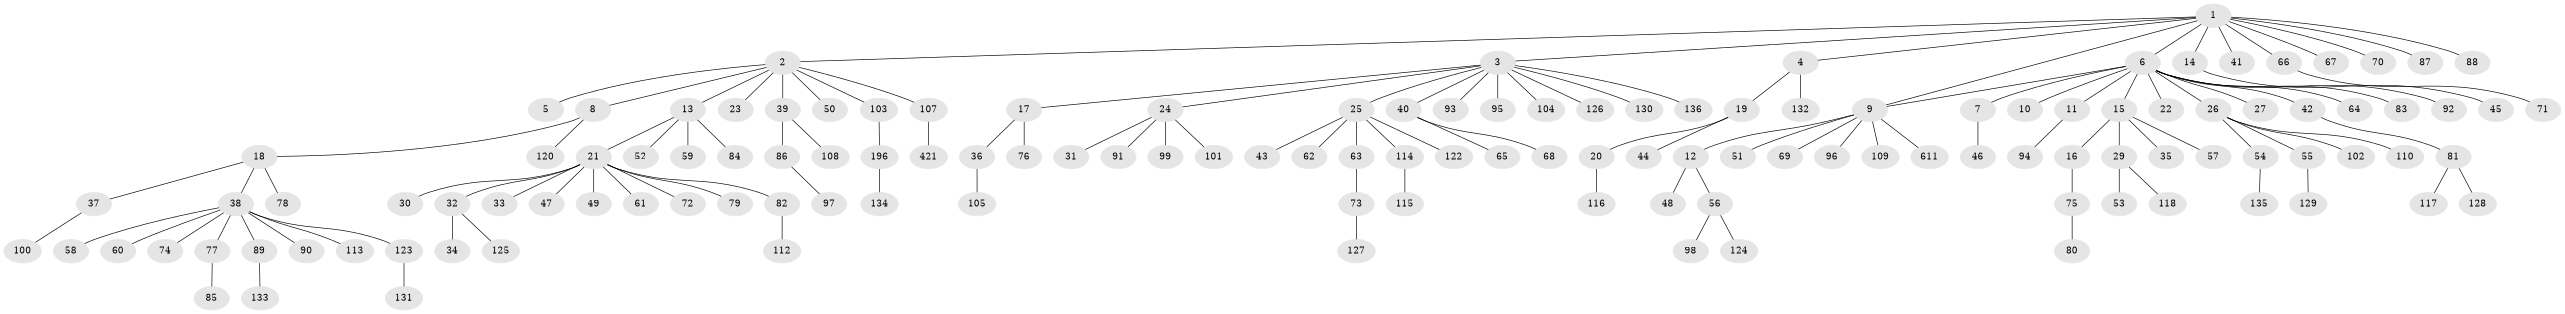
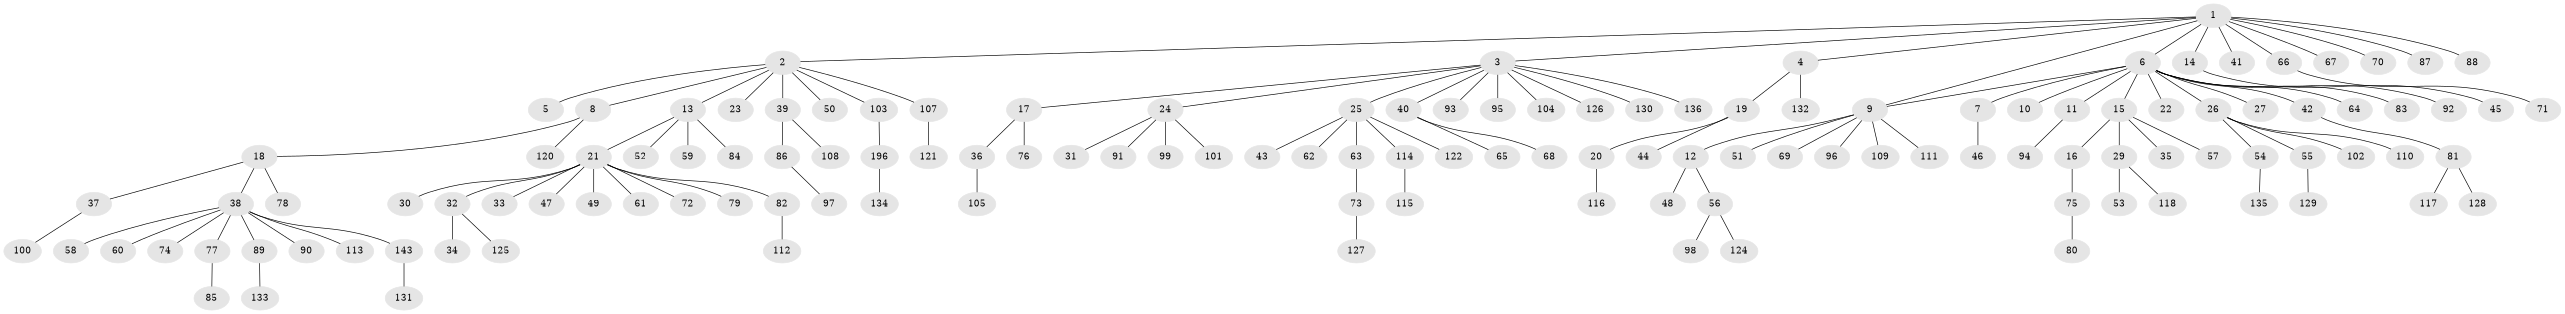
node "421": label "421" -> "121"
node "611": label "611" -> "111"
node "123": label "123" -> "143"
